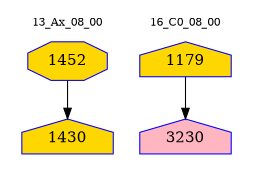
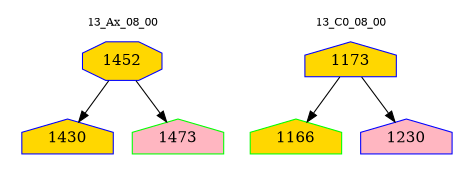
cluster "16_C0_08_00": label "16_C0_08_00" -> "13_C0_08_00"
node "1179": label "1179" -> "1173"
node "1473": added
node "3230": label "3230" -> "1230"
node "1166": added
